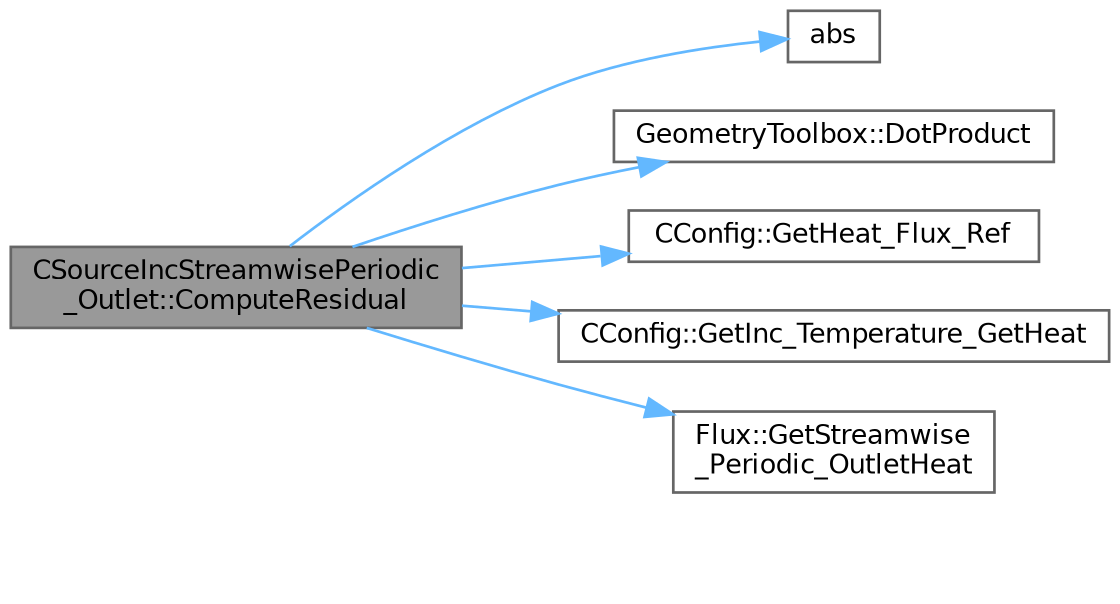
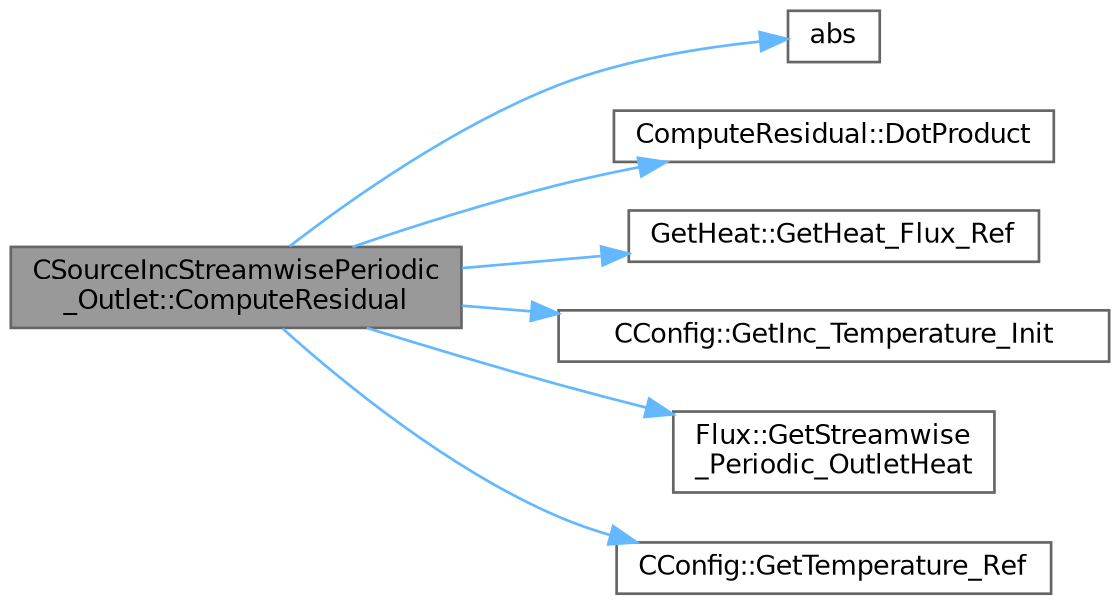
node "GeometryToolbox::DotProduct": label "GeometryToolbox::DotProduct" -> "ComputeResidual::DotProduct"
node "CConfig::GetHeat_Flux_Ref": label "CConfig::GetHeat_Flux_Ref" -> "GetHeat::GetHeat_Flux_Ref"
node "CConfig::GetInc_Temperature_GetHeat": label "CConfig::GetInc_Temperature_GetHeat" -> "CConfig::GetInc_Temperature_Init"
node "CConfig::GetTemperature_Ref": added
